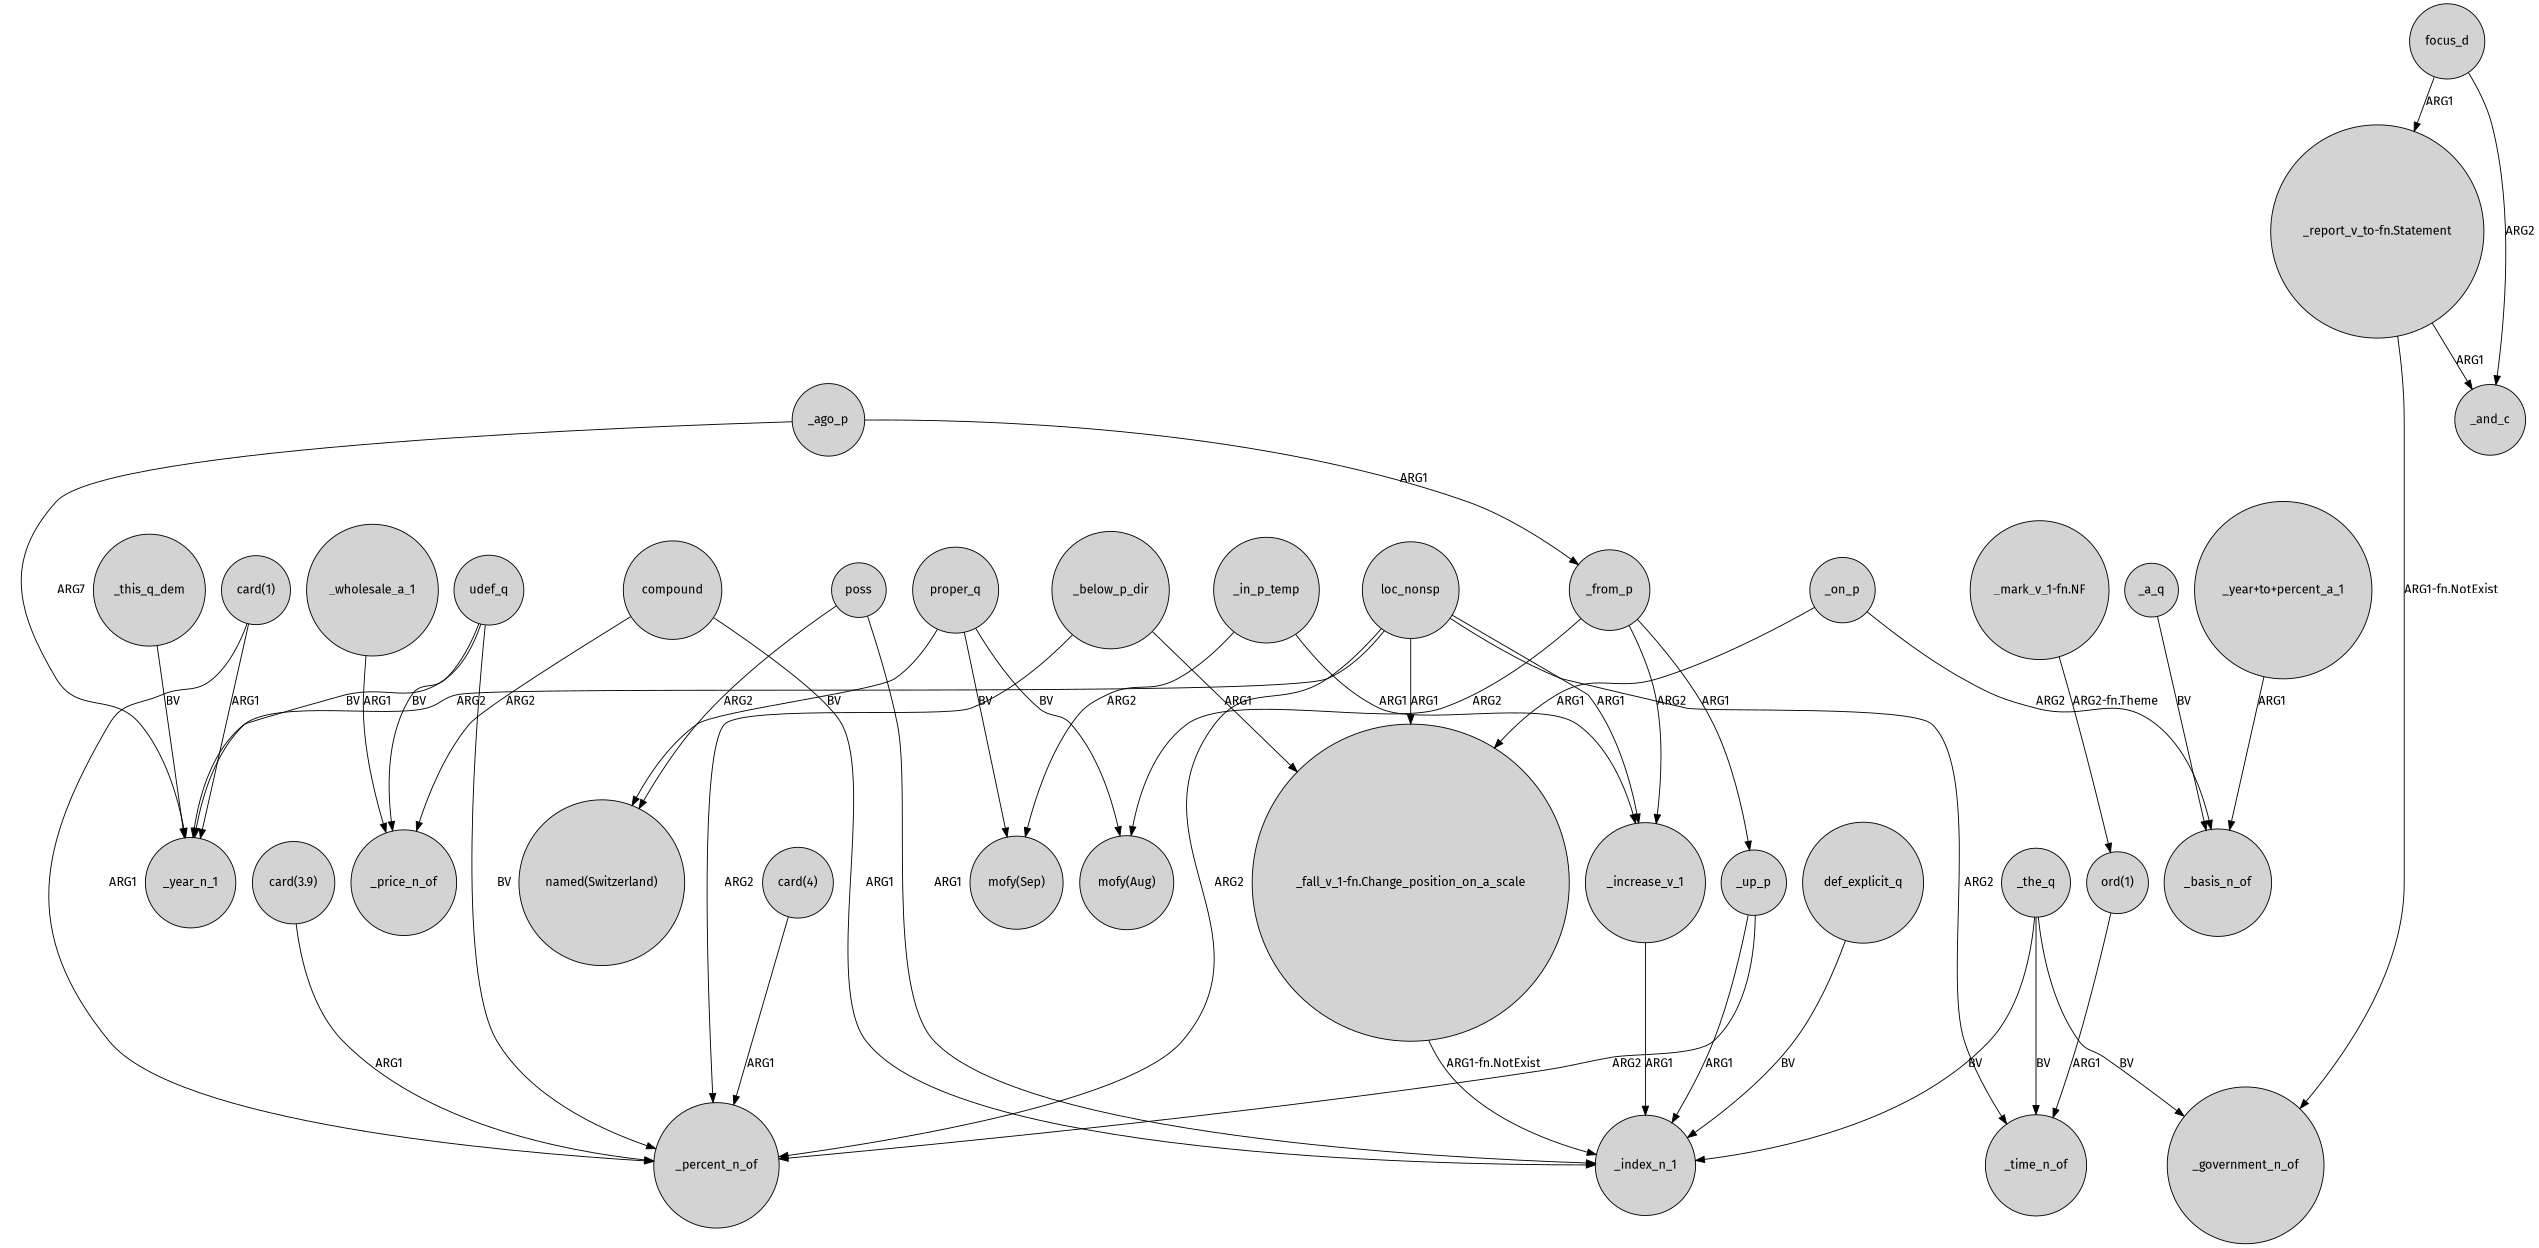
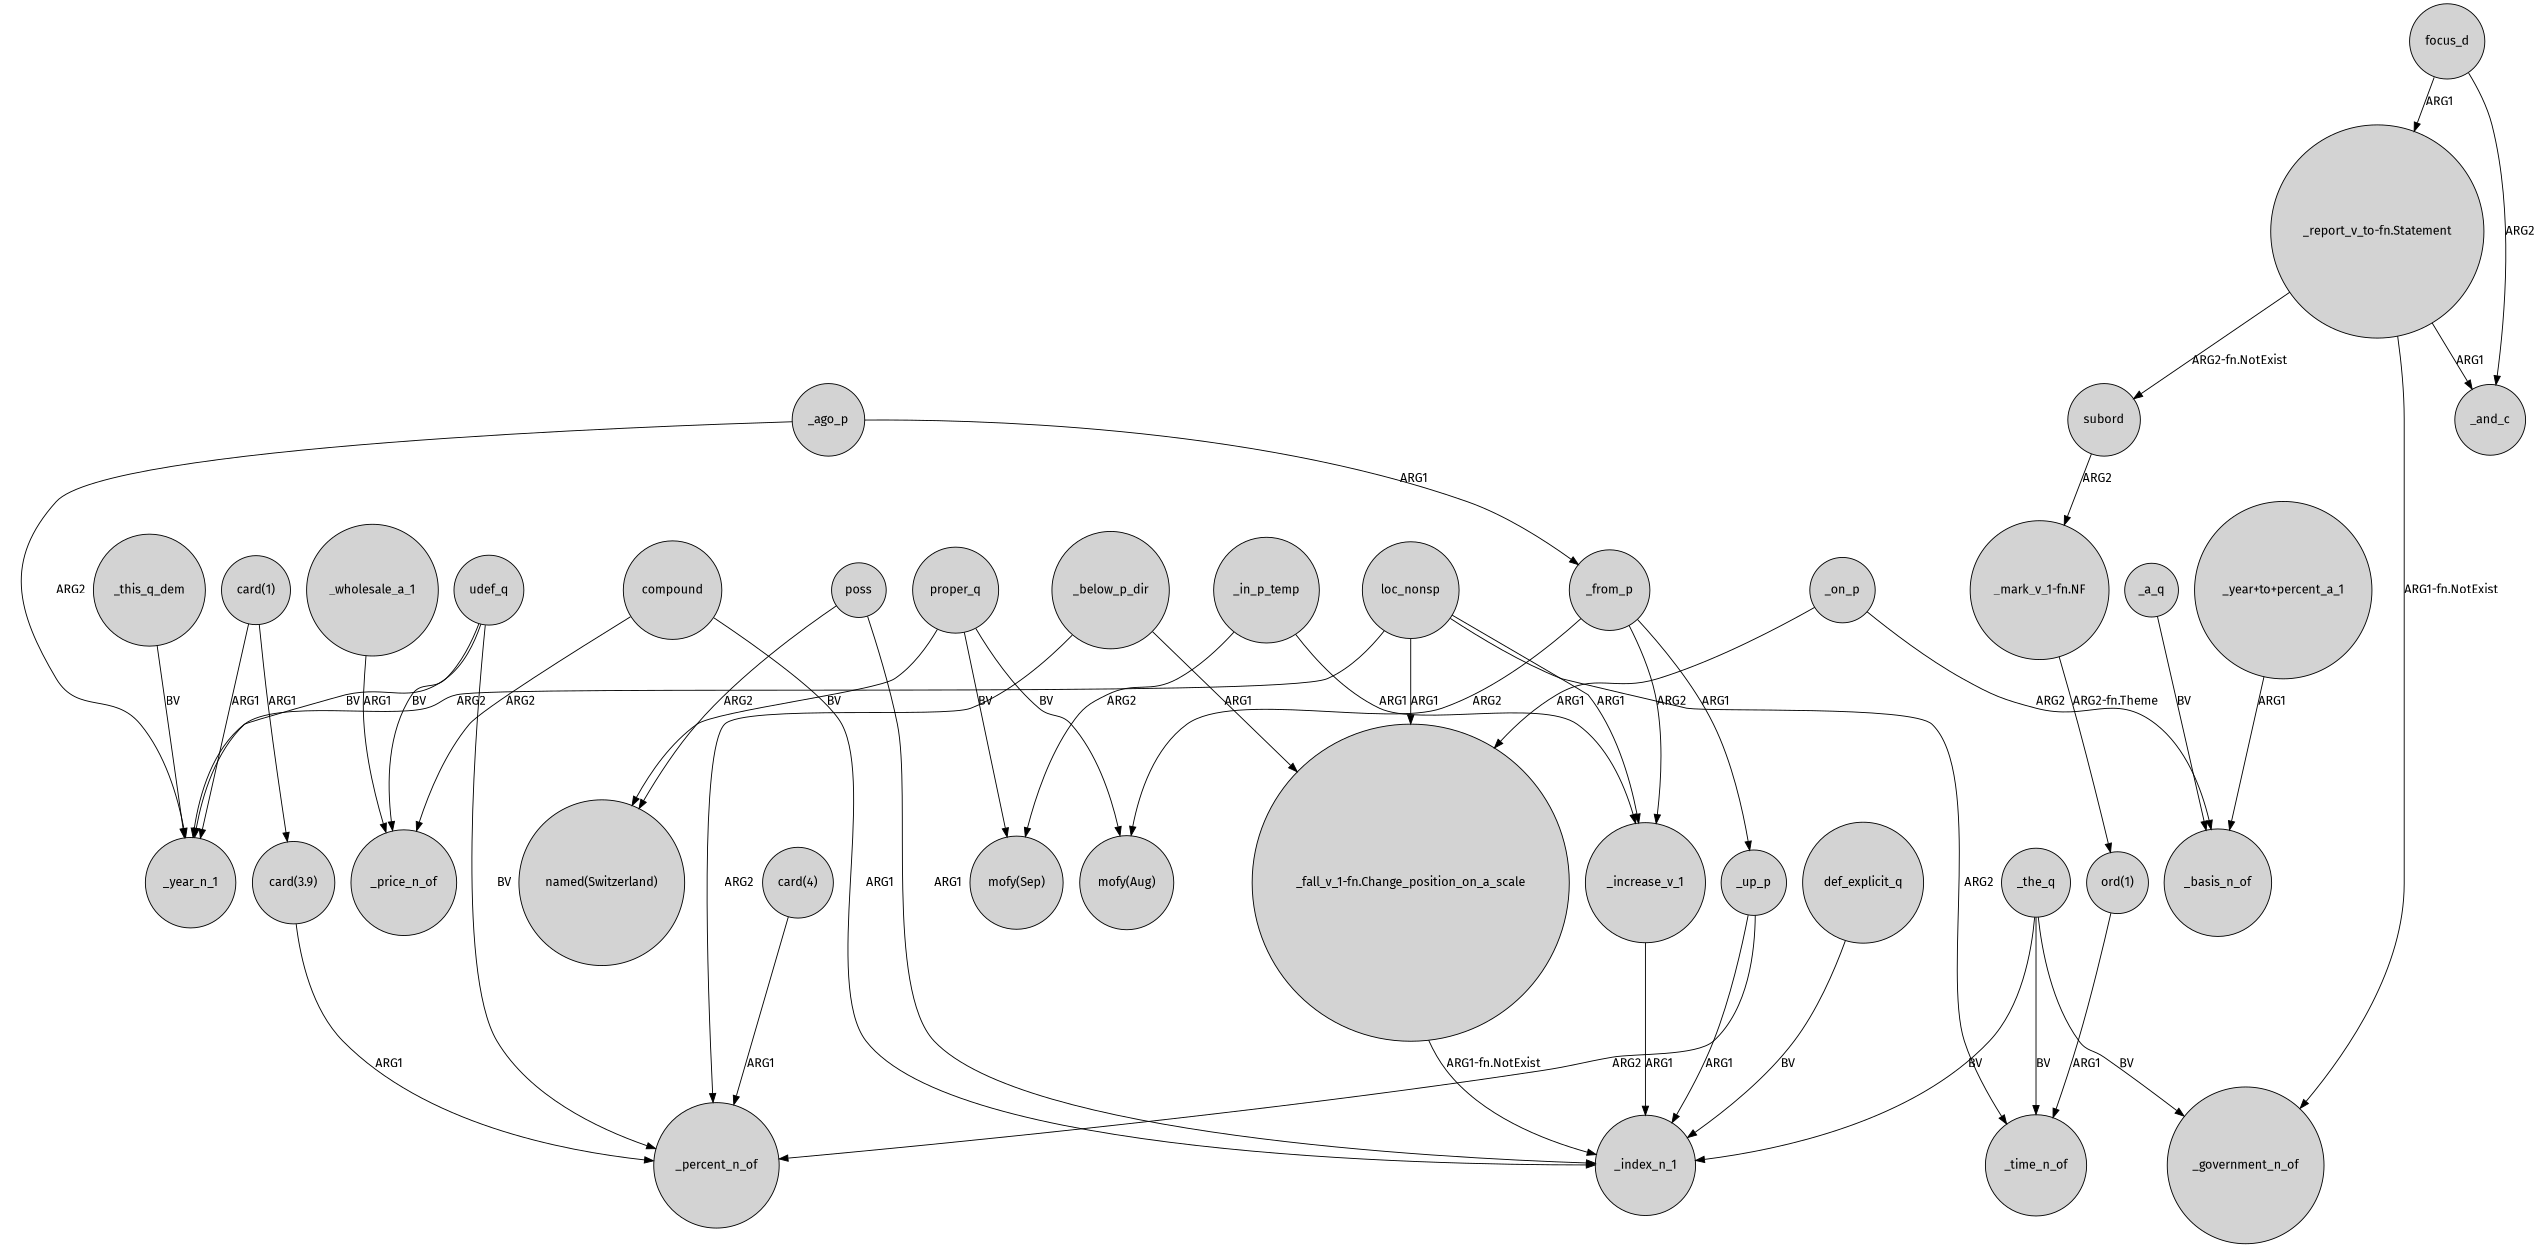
node "subord": added
edge "_ago_p" -> "_year_n_1": label "ARG7" -> "ARG2"
edge "loc_nonsp" -> "_percent_n_of": removed, label "ARG2"
edge "card(1)" -> "_percent_n_of": now "card(1)" -> "card(3.9)"
